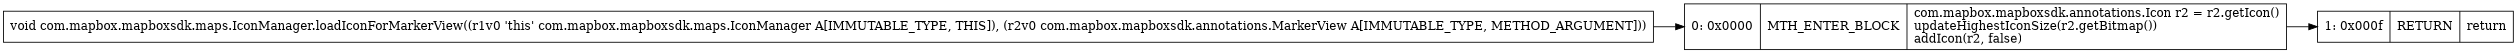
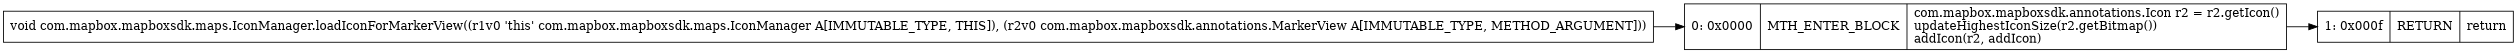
node "0: 0x0000": text "addIcon(r2, false)" -> "addIcon(r2, addIcon)"
